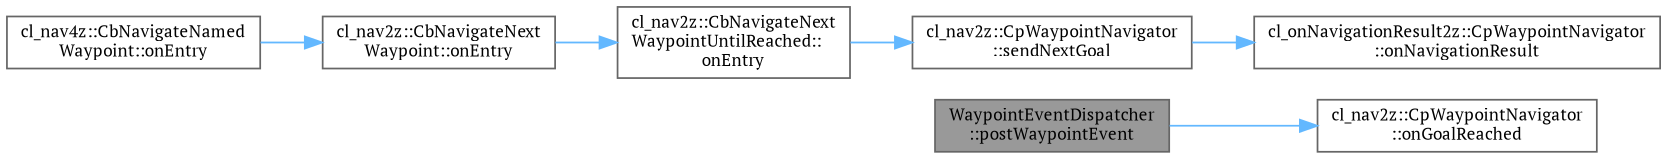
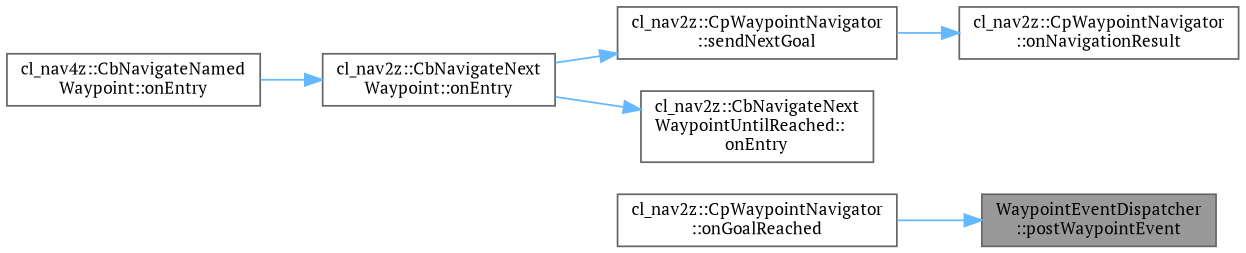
edge "cl_nav2z::CbNavigateNext WaypointUntilReached:: onEntry" -> "cl_nav2z::CpWaypointNavigator ::sendNextGoal": now "cl_nav2z::CbNavigateNext Waypoint::onEntry" -> "cl_nav2z::CpWaypointNavigator ::sendNextGoal"
node "cl_onNavigationResult2z::CpWaypointNavigator ::onNavigationResult": label "cl_onNavigationResult2z::CpWaypointNavigator ::onNavigationResult" -> "cl_nav2z::CpWaypointNavigator ::onNavigationResult"
edge "WaypointEventDispatcher ::postWaypointEvent" -> "cl_nav2z::CpWaypointNavigator ::onGoalReached": reversed
